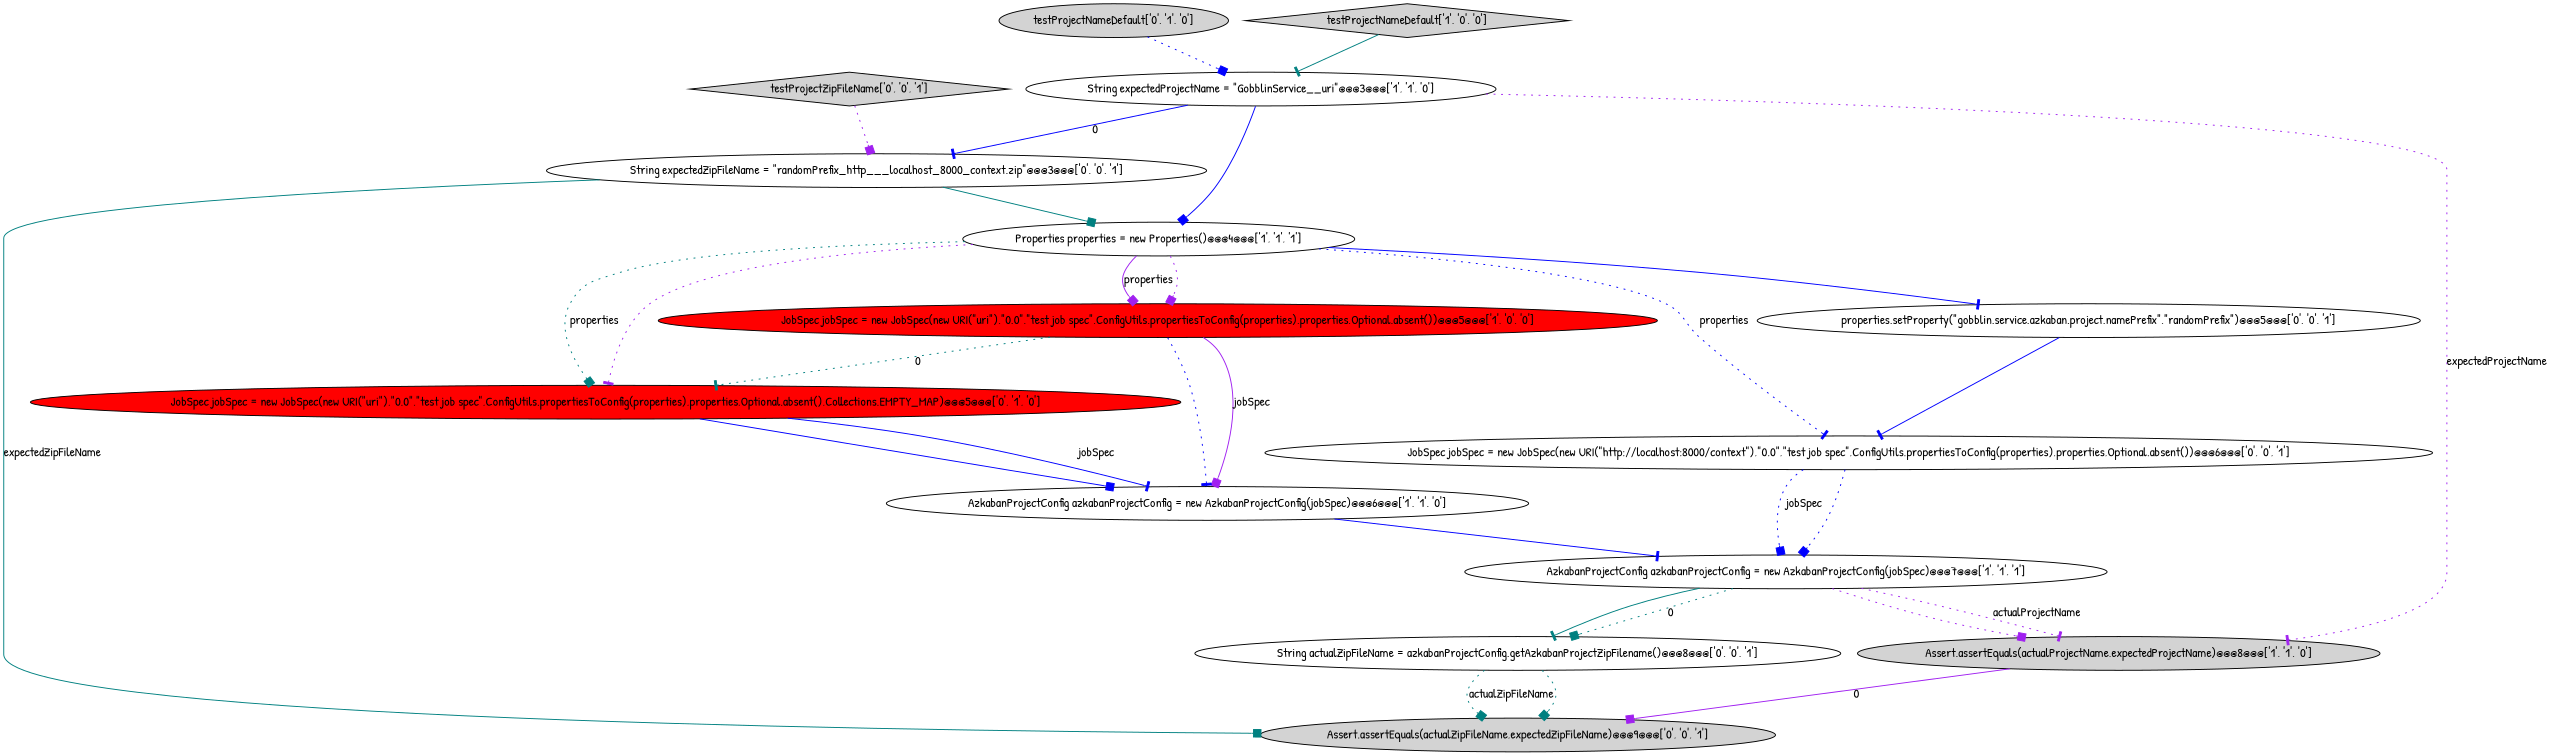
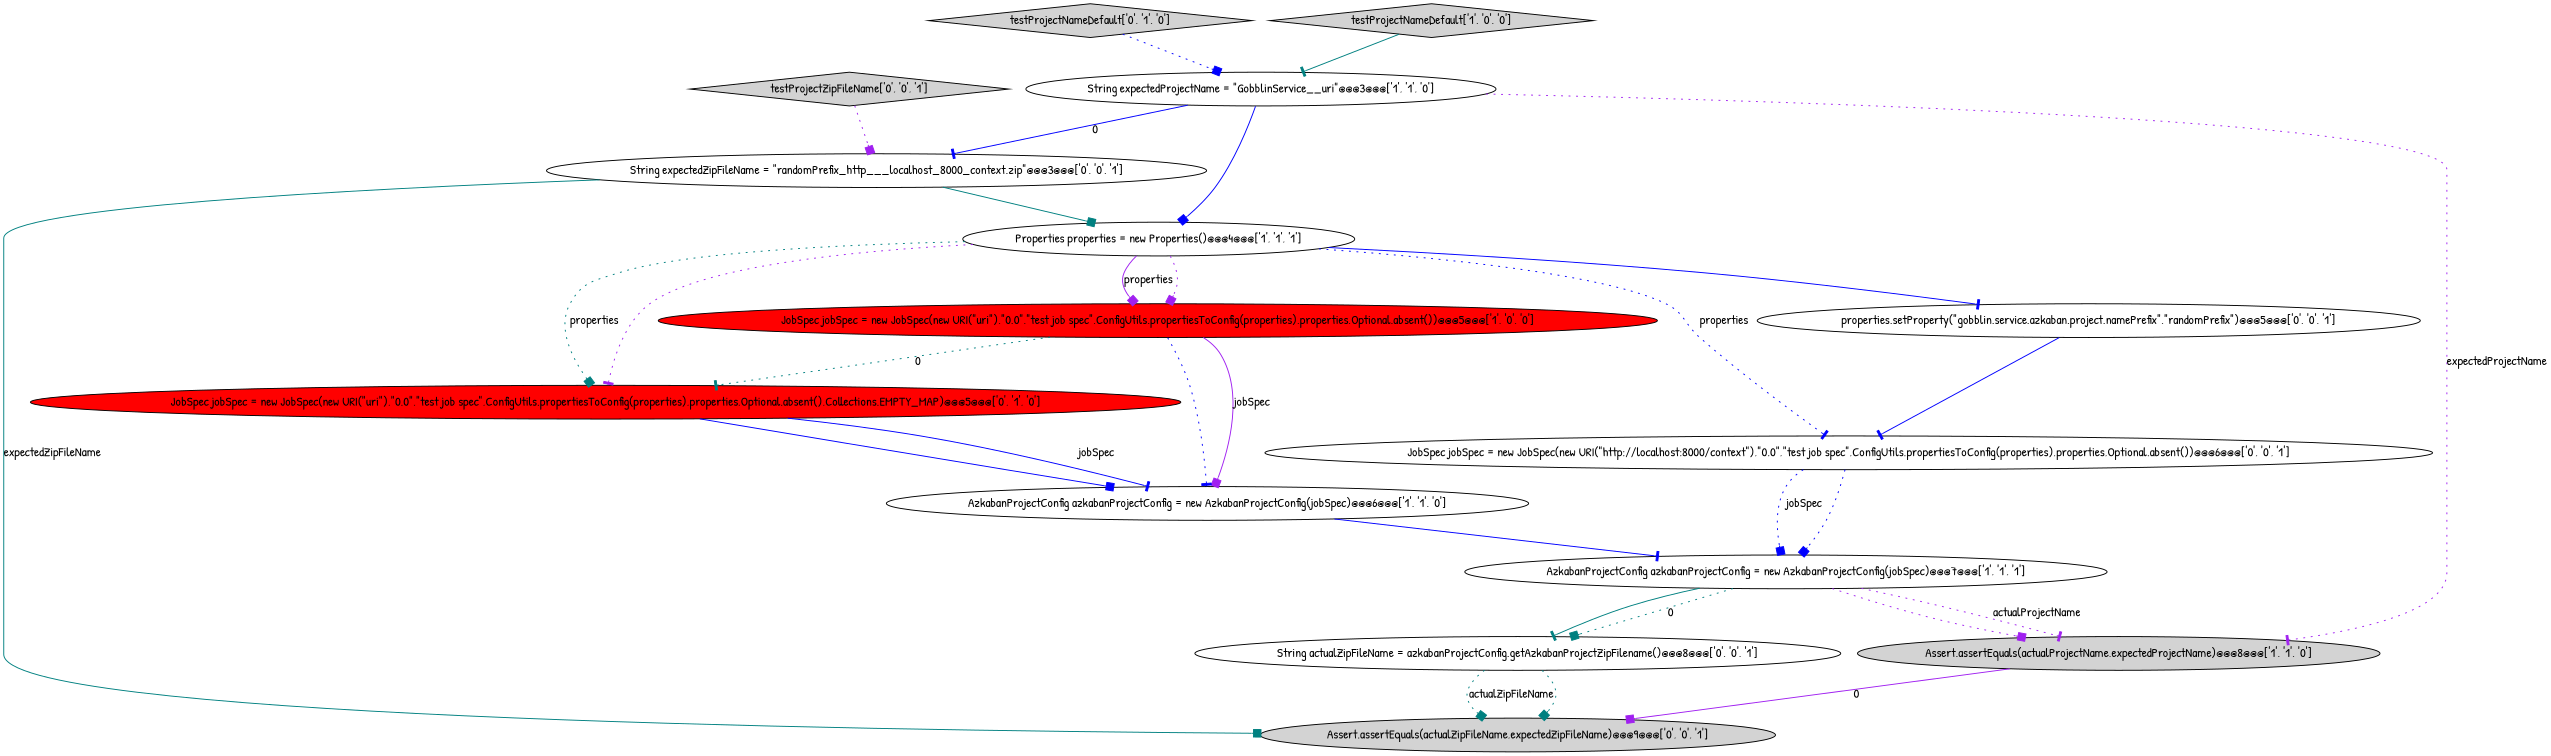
node "testProjectNameDefault['0', '1', '0']": shape ellipse -> diamond
